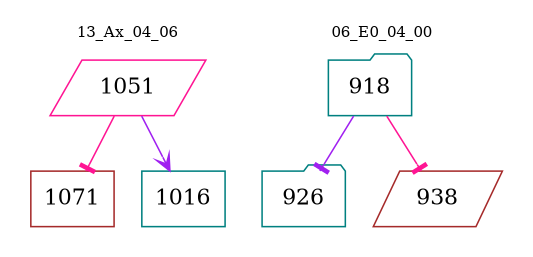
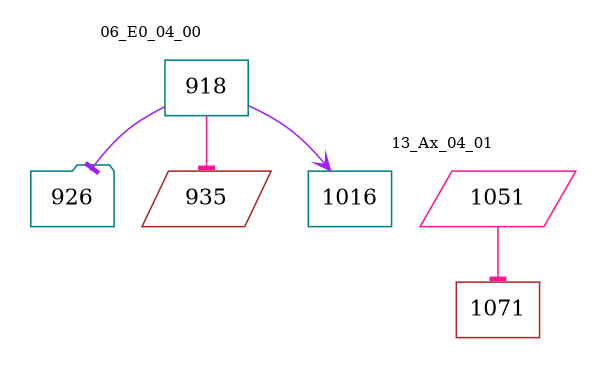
cluster "13_Ax_04_06": label "13_Ax_04_06" -> "13_Ax_04_01"
node "918": shape folder -> box
edge "1051" -> "1016": now "918" -> "1016"
node "938": label "938" -> "935"
